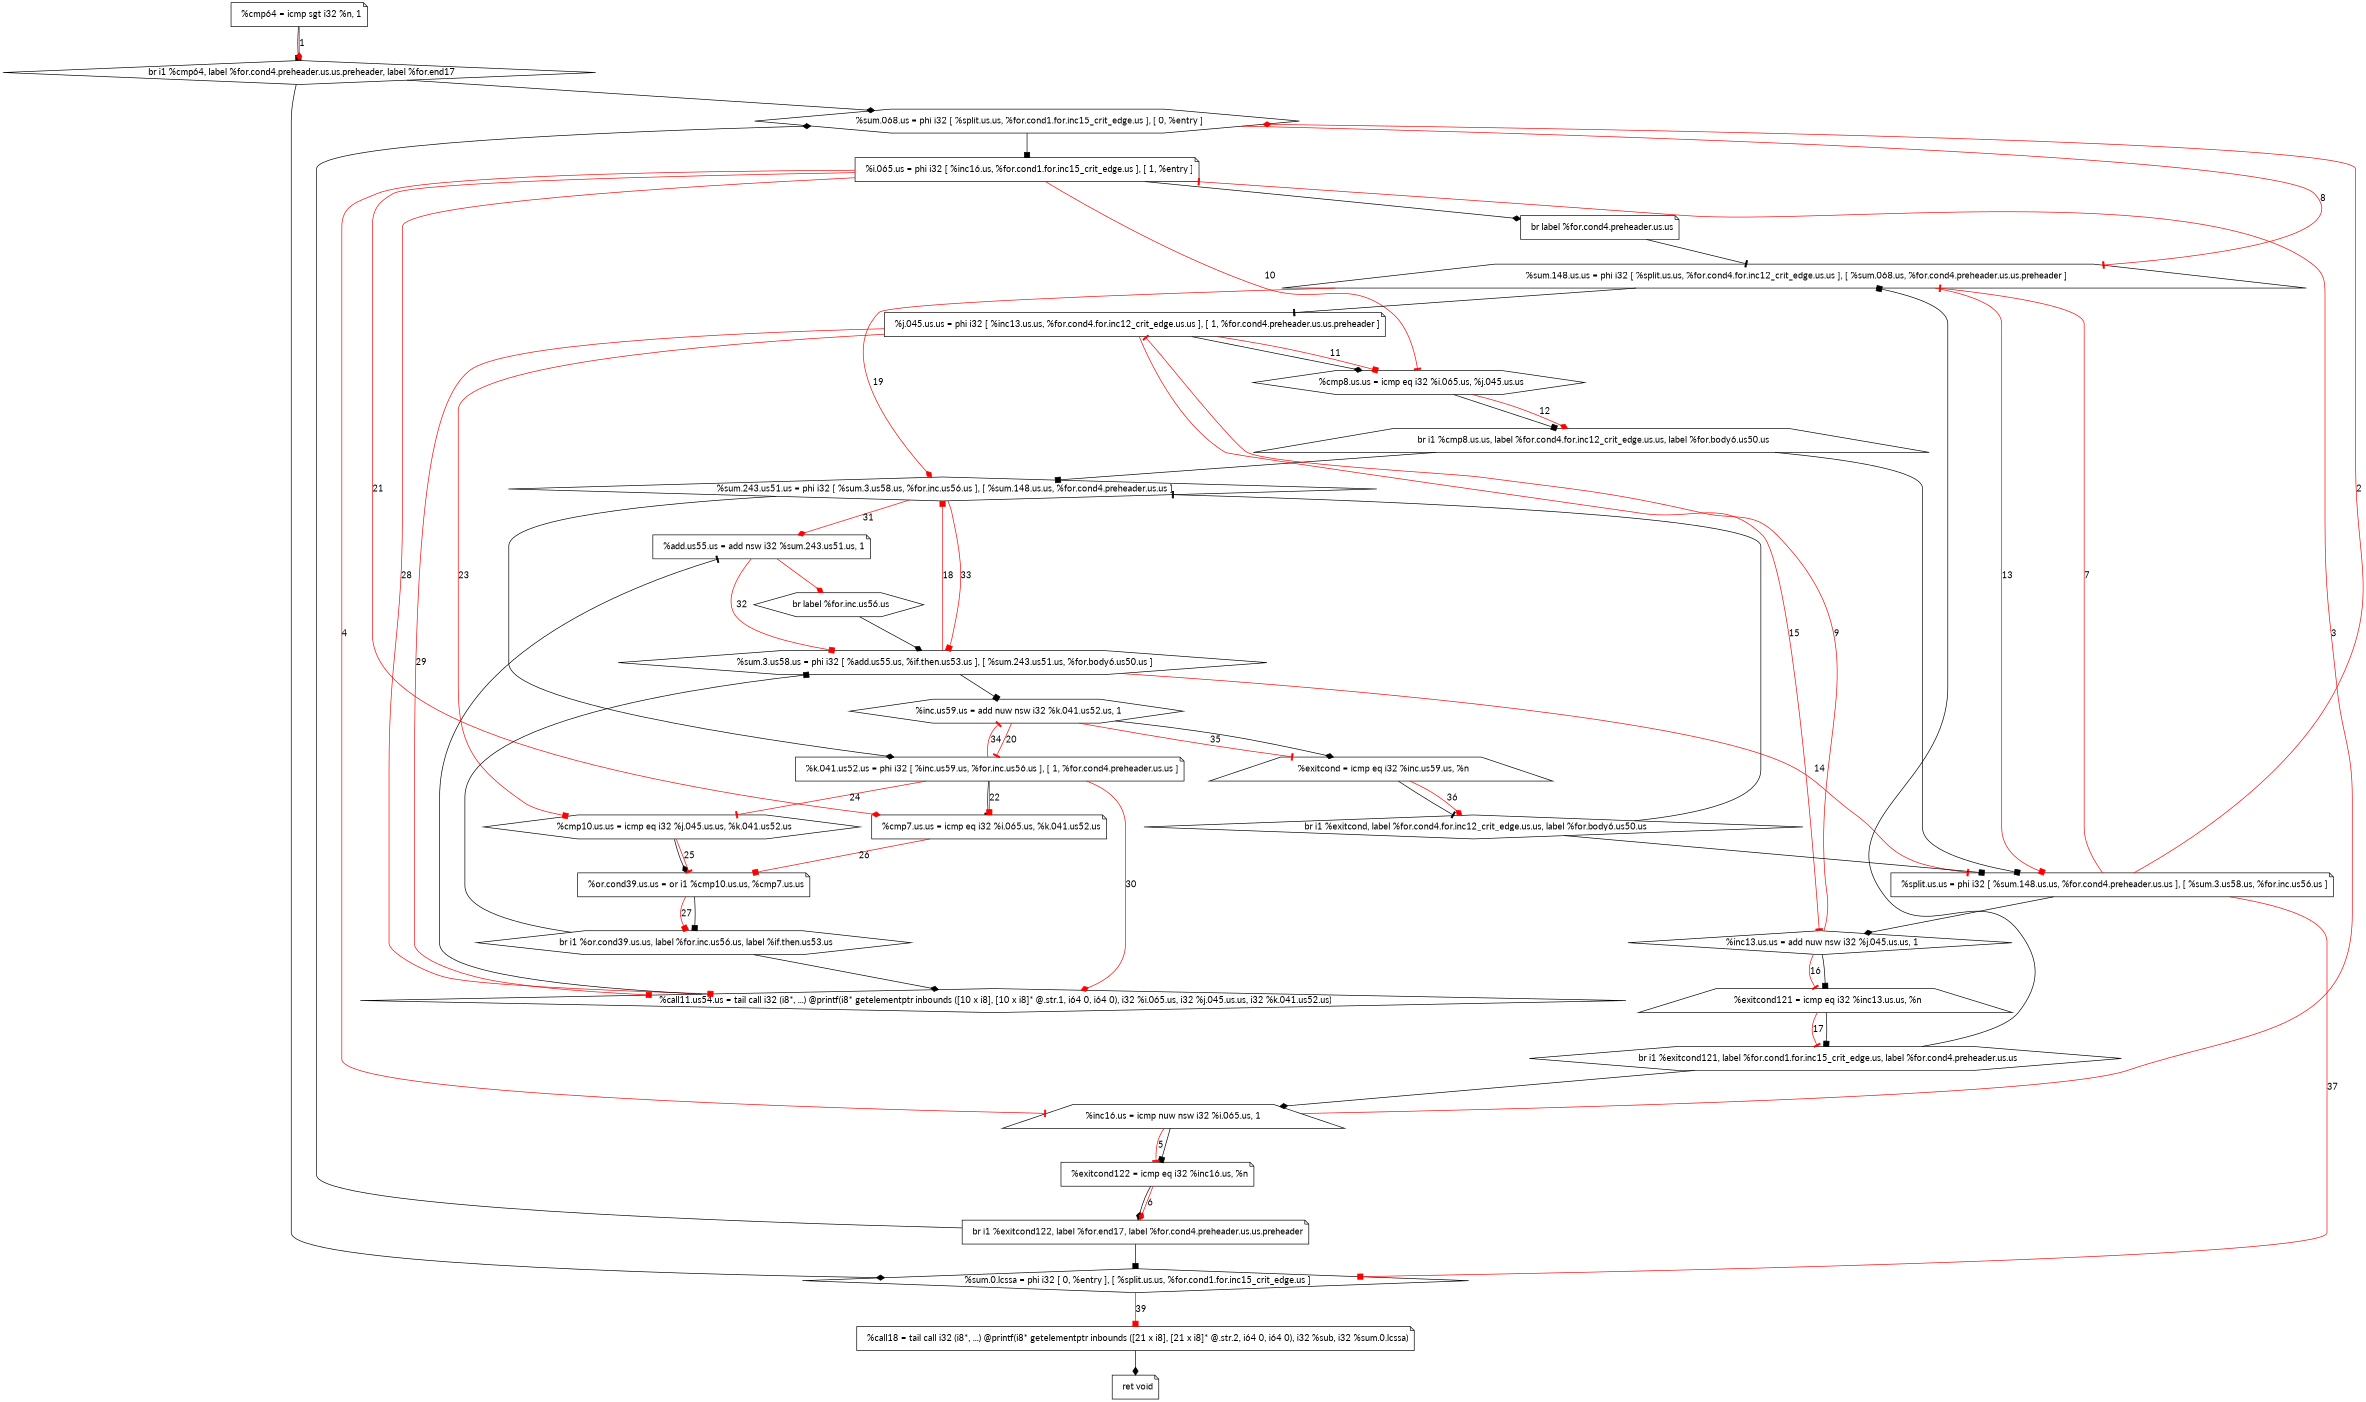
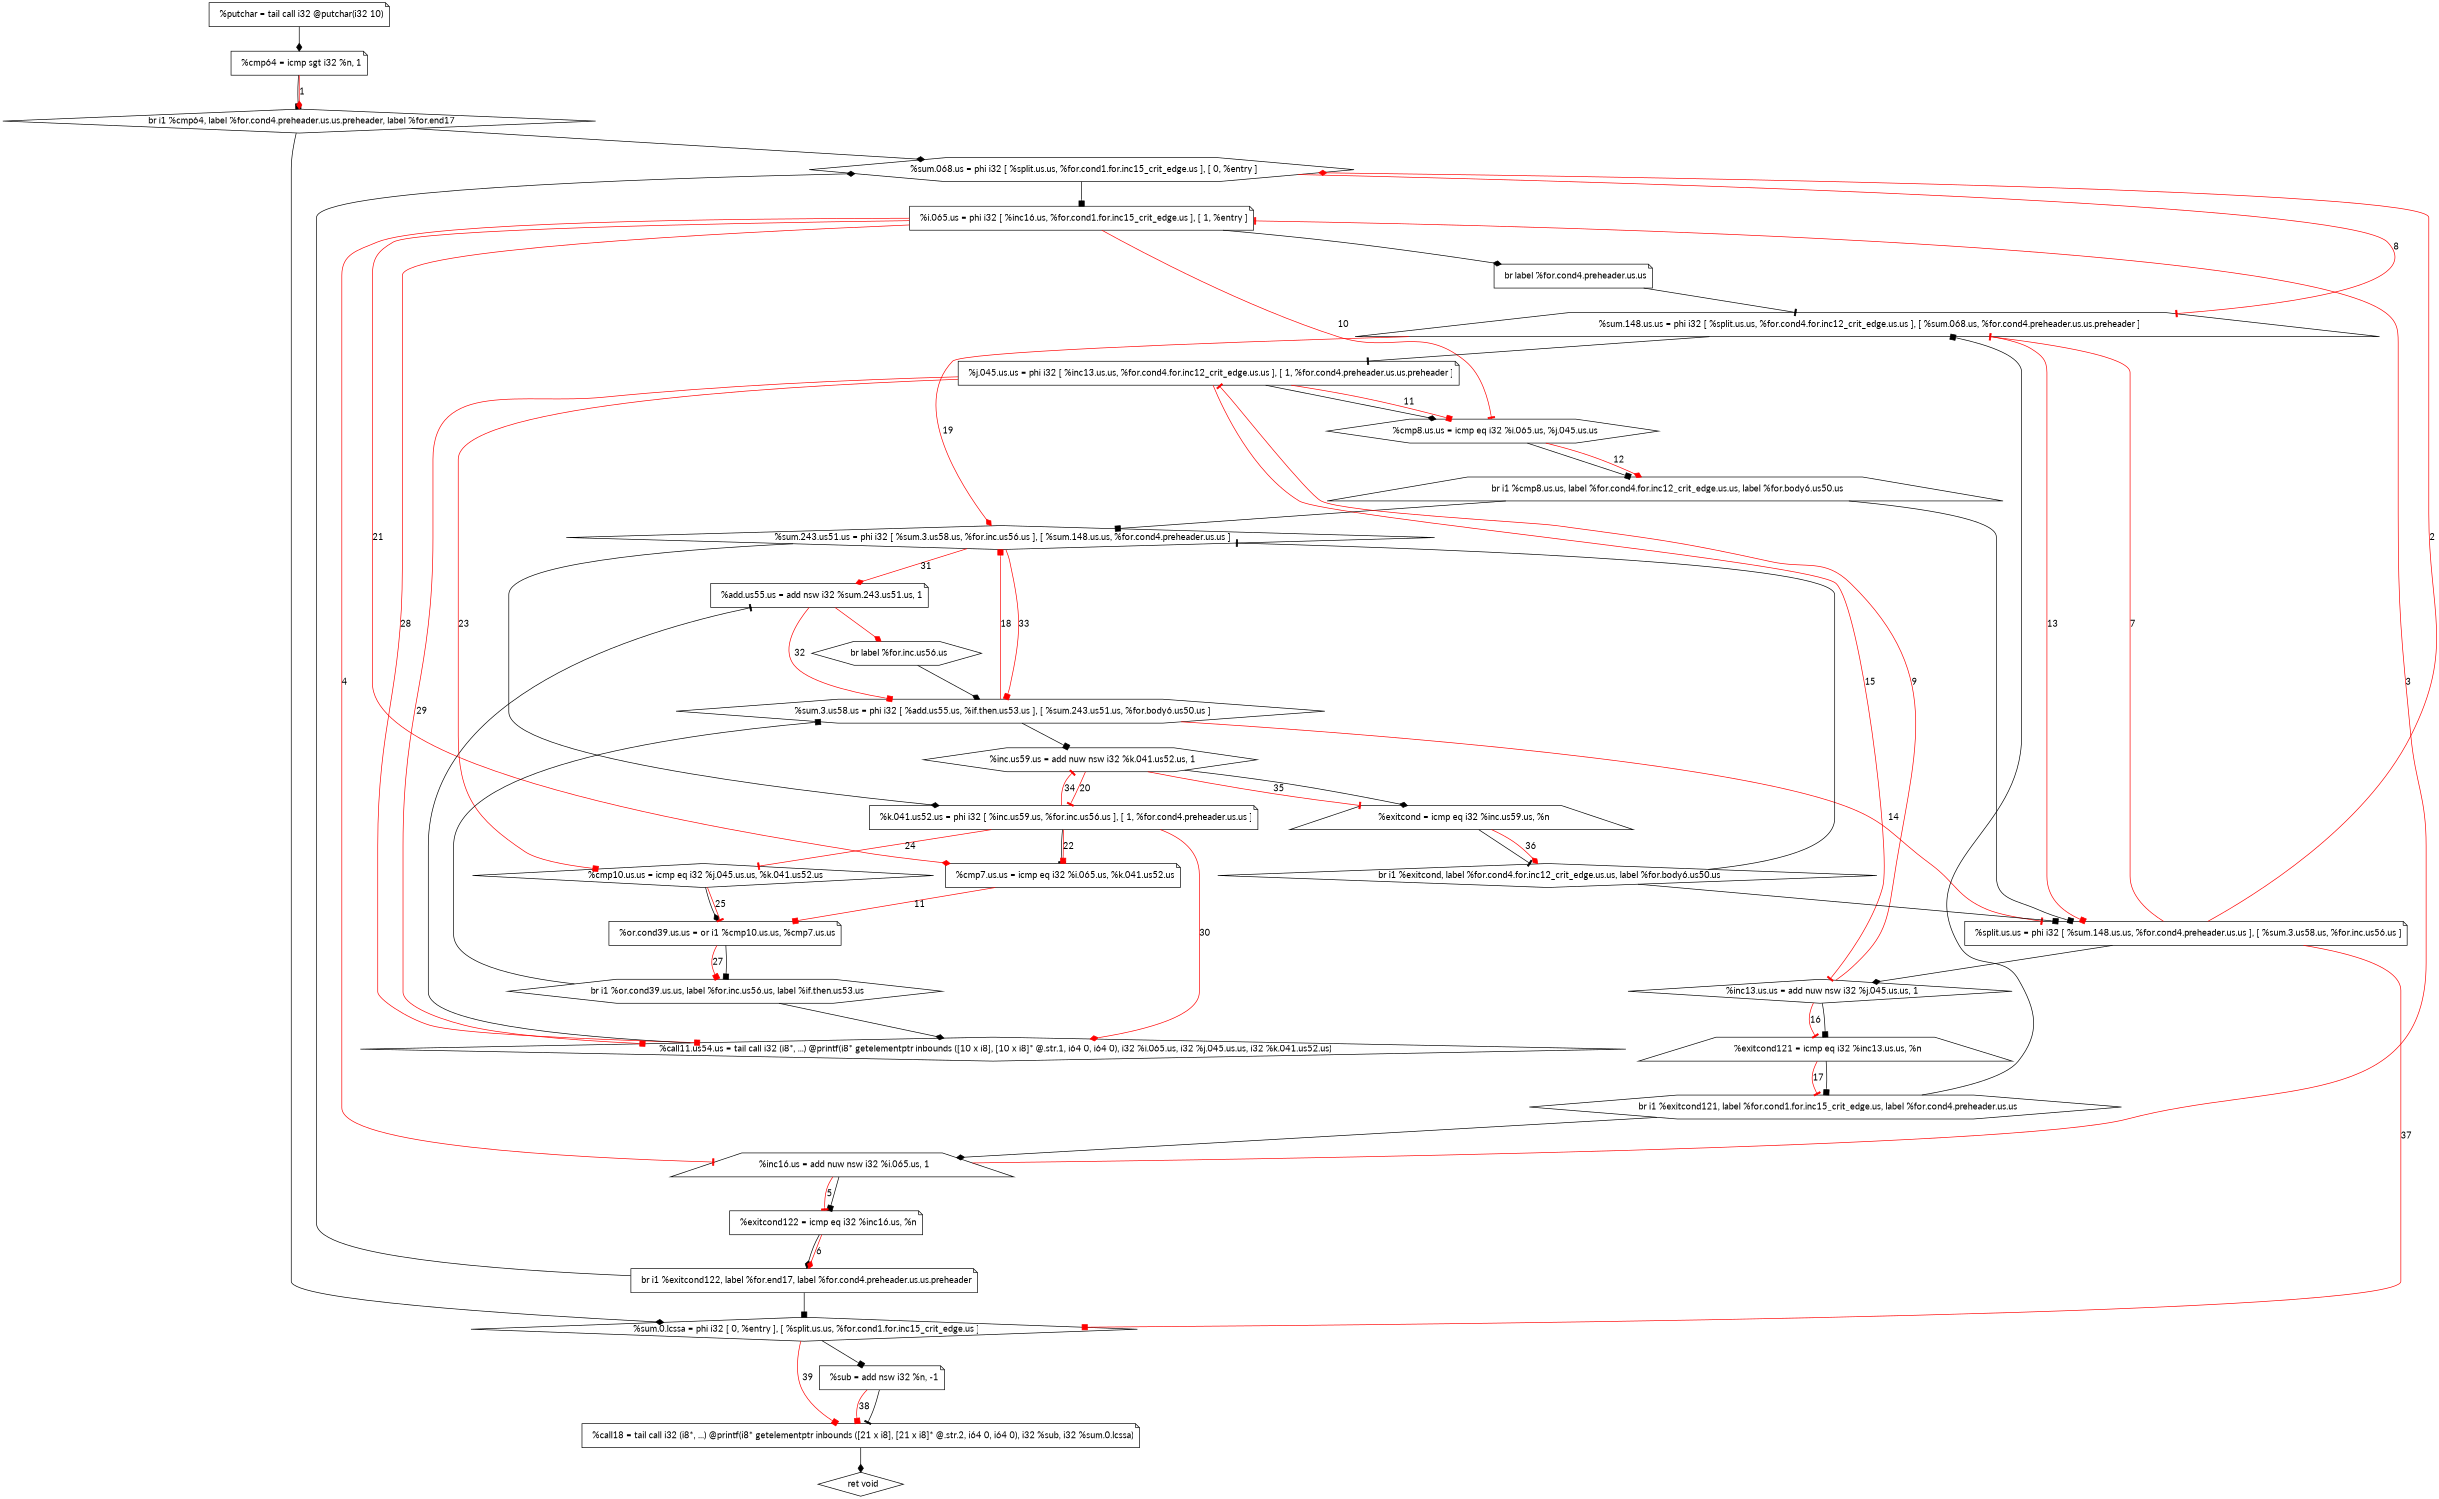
node "%putchar = tail call i32 @putchar(i32 10)": added
node "%cmp10.us.us = icmp eq i32 %j.045.us.us, %k.041.us52.us": shape hexagon -> diamond
edge "%cmp7.us.us = icmp eq i32 %i.065.us, %k.041.us52.us" -> "%or.cond39.us.us = or i1 %cmp10.us.us, %cmp7.us.us": label "26" -> "11"
node "%inc16.us = icmp nuw nsw i32 %i.065.us, 1": label "%inc16.us = icmp nuw nsw i32 %i.065.us, 1" -> "%inc16.us = add nuw nsw i32 %i.065.us, 1"
node "%sub = add nsw i32 %n, -1": added
node "ret void": shape note -> diamond
